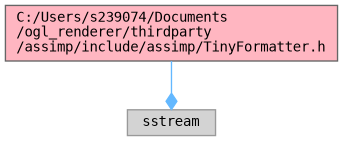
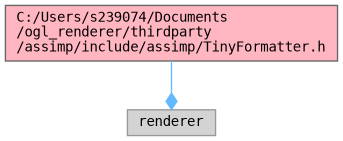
node "sstream": label "sstream" -> "renderer"
